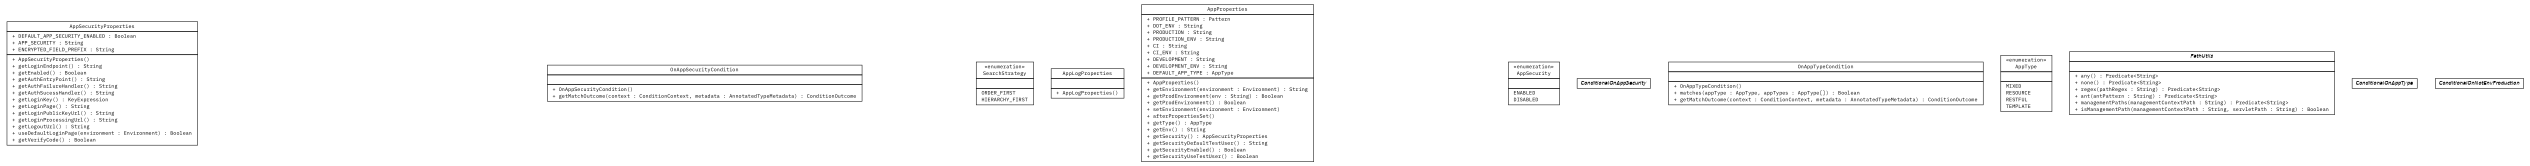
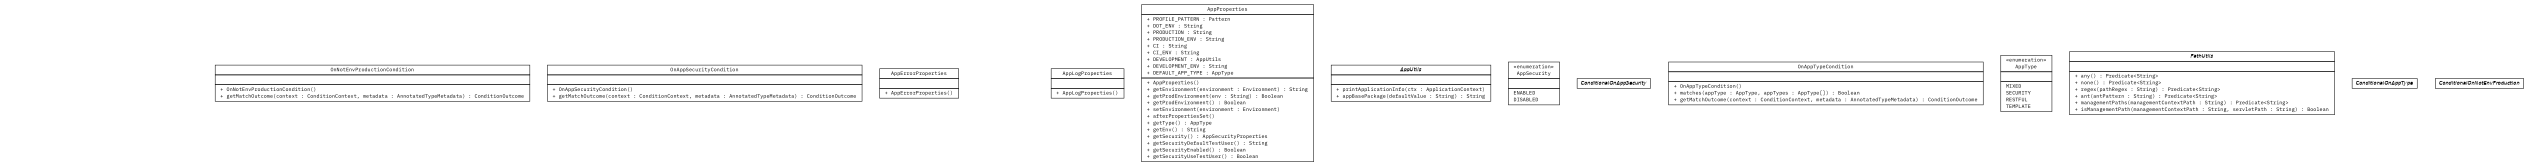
node "AppProperties": text "+ DEVELOPMENT : String" -> "+ DEVELOPMENT : AppUtils"
node "AppSecurityProperties": removed
node "OnNotEnvProductionCondition": added
node "AppErrorProperties": added
node "SearchStrategy": removed
node "AppUtils": added
node "AppType": text "RESOURCE" -> "SECURITY"
